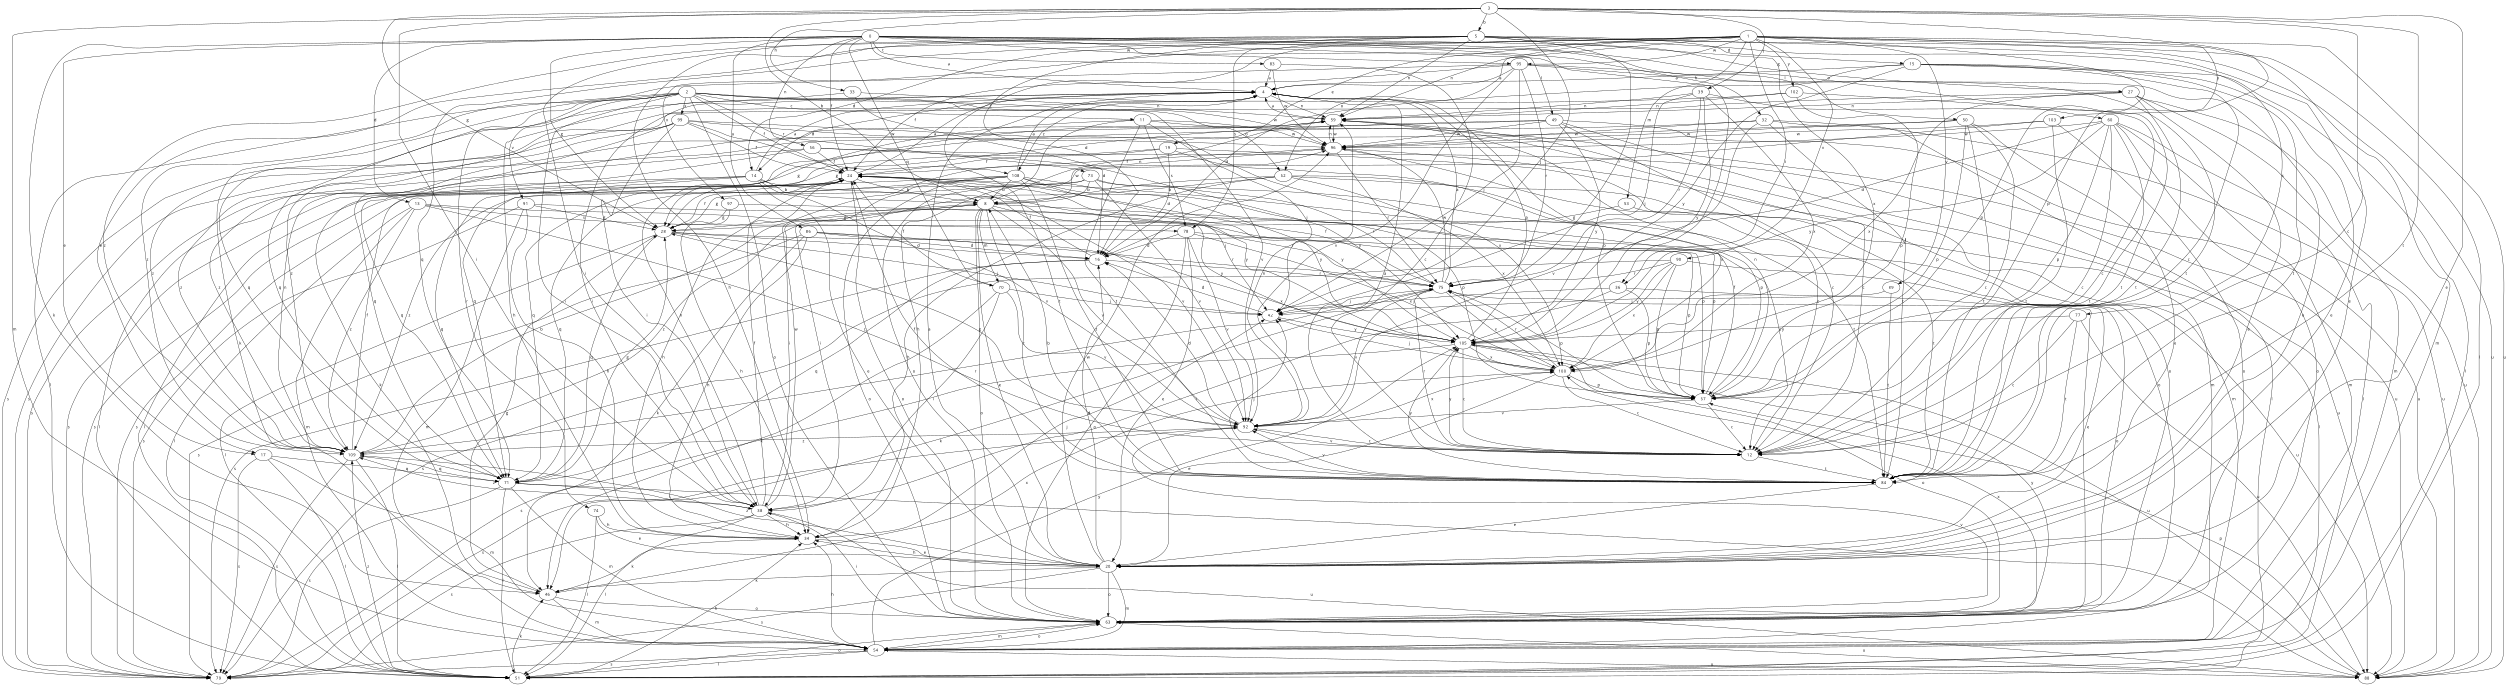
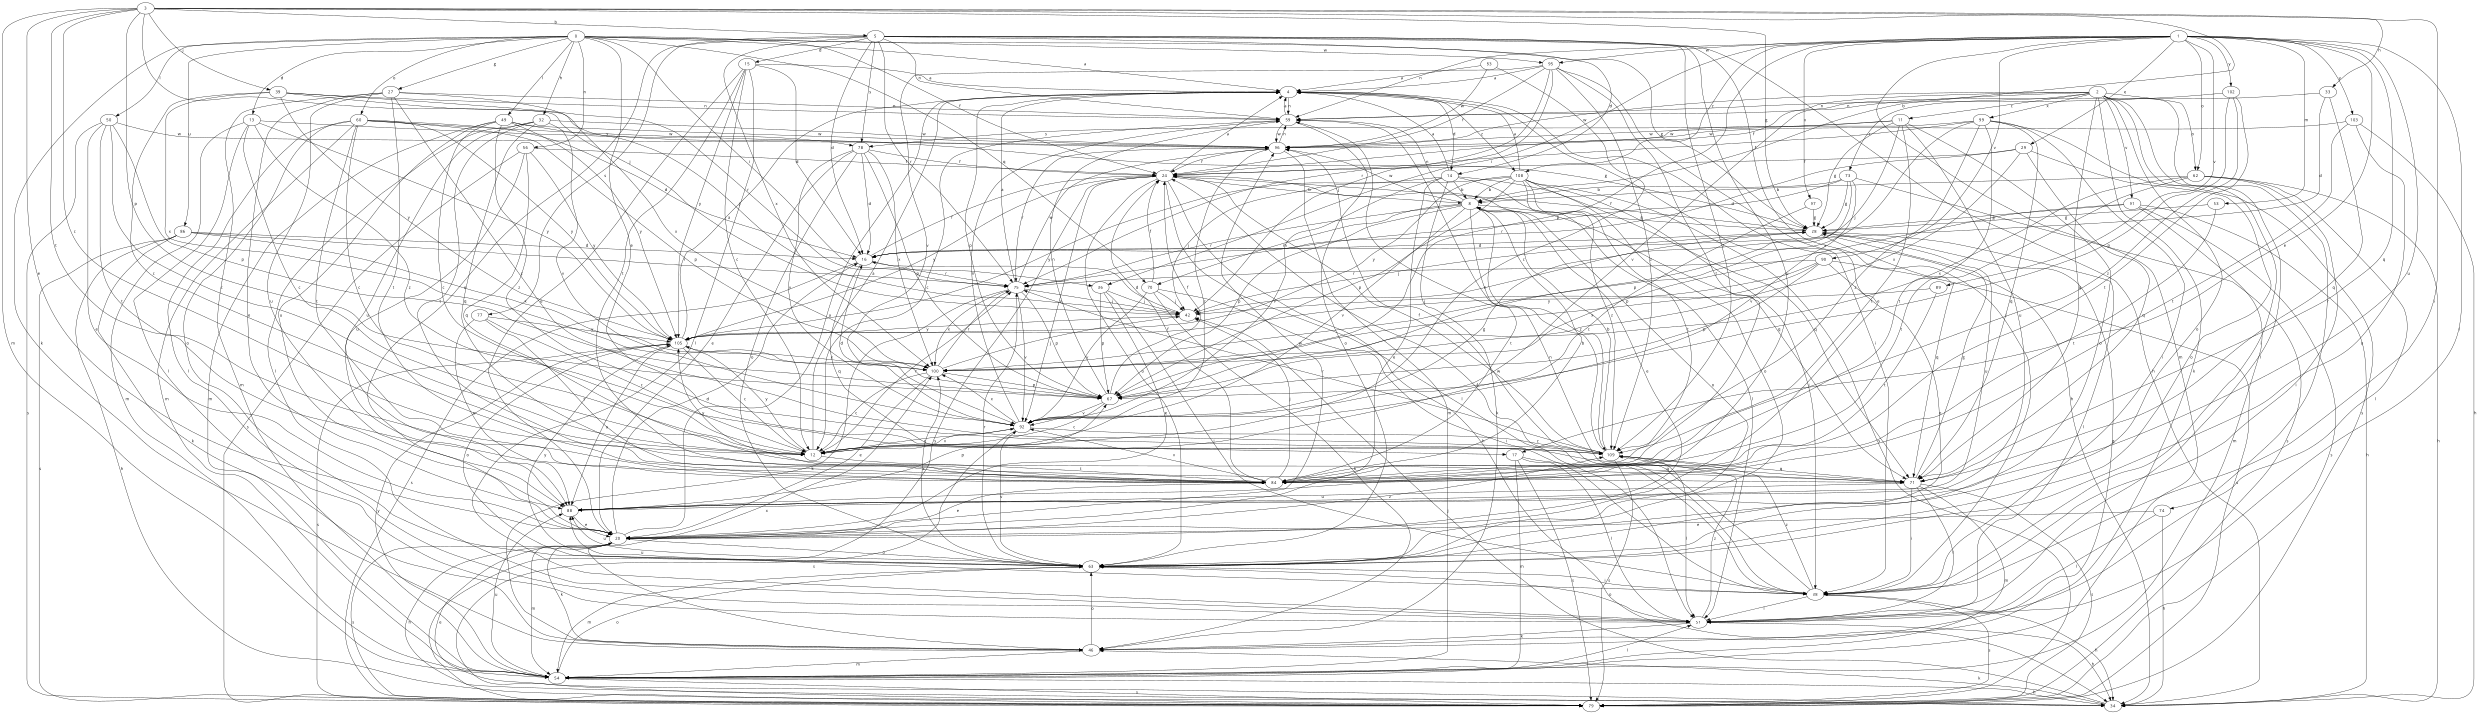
edge "0" -> "83": removed, label "t"
node "19": label "19" -> "29"
edge "75" -> "24": now "78" -> "24"
edge "97" -> "34": removed, label "h"
edge "88" -> "20": added, label "e"
